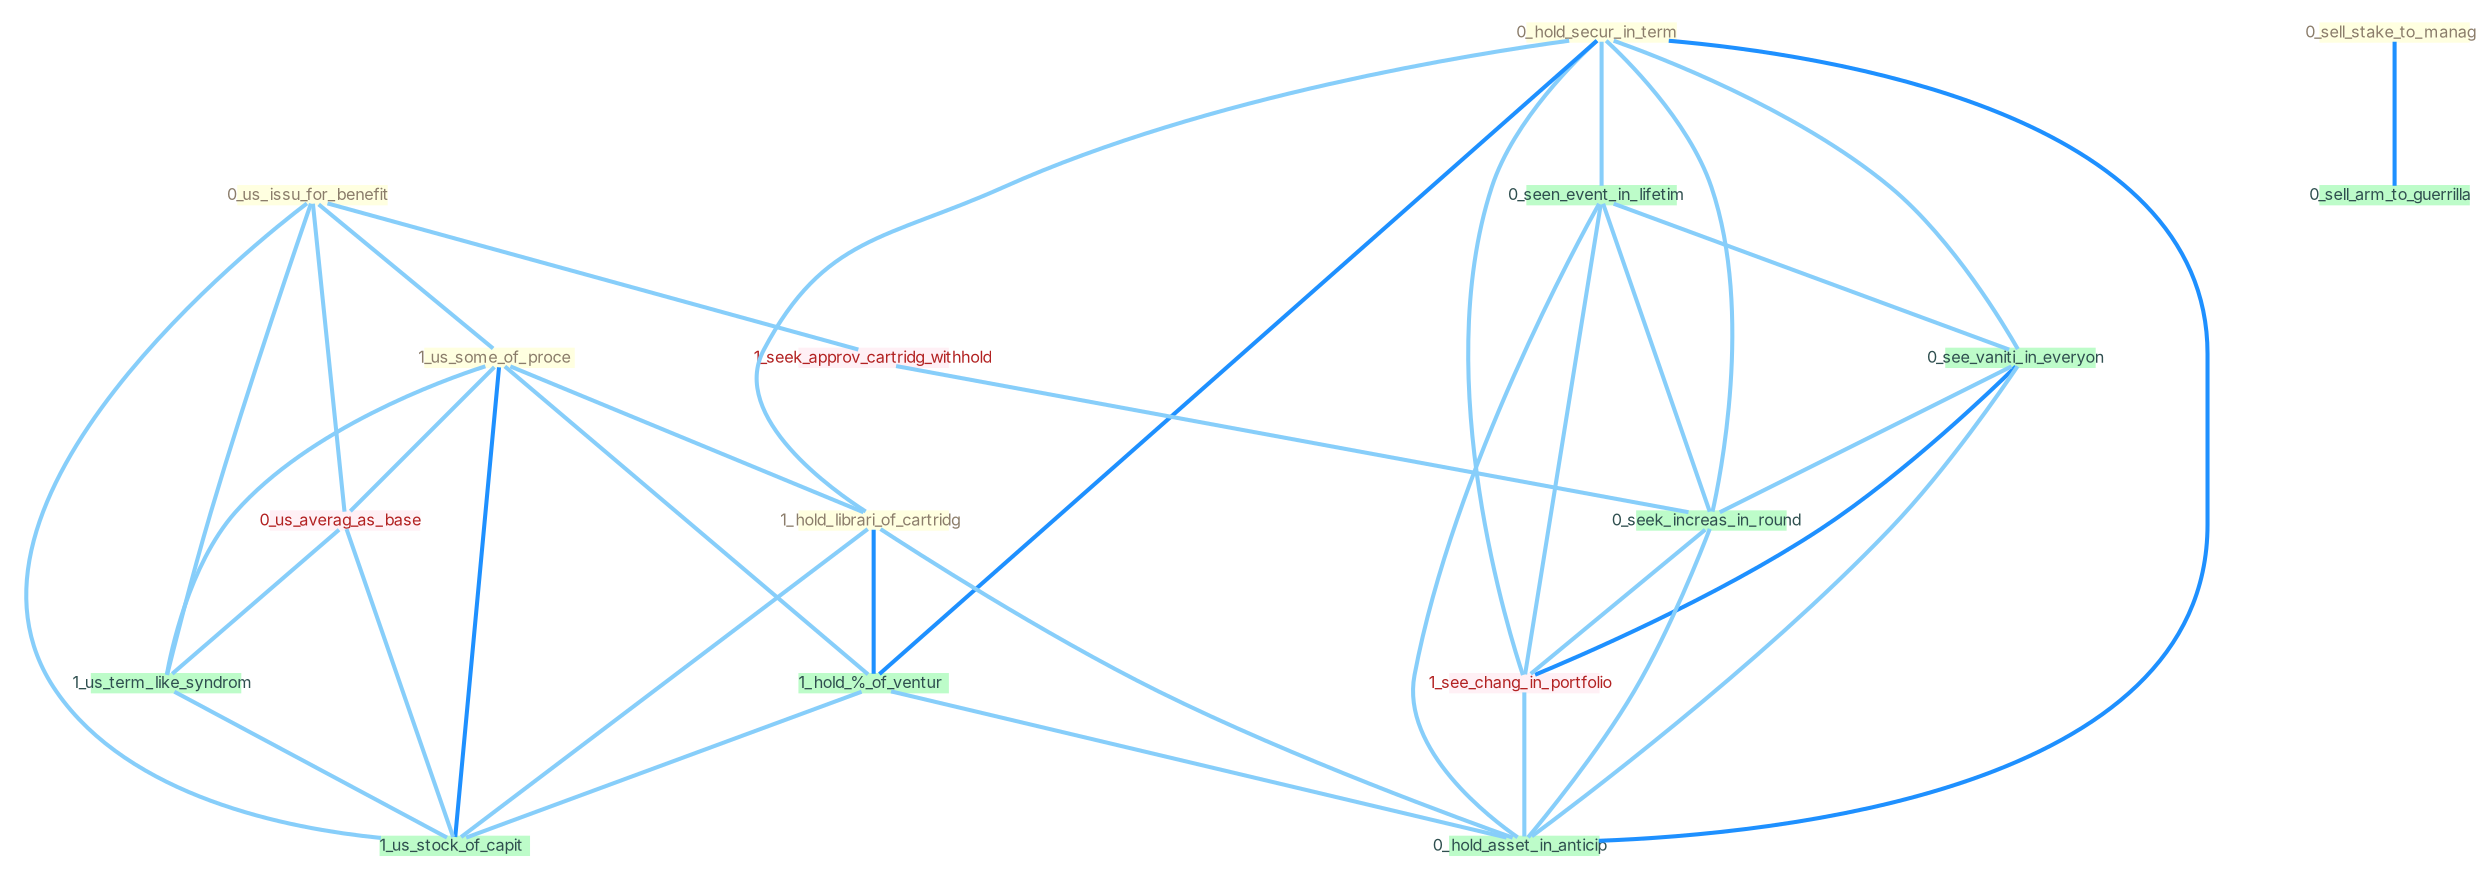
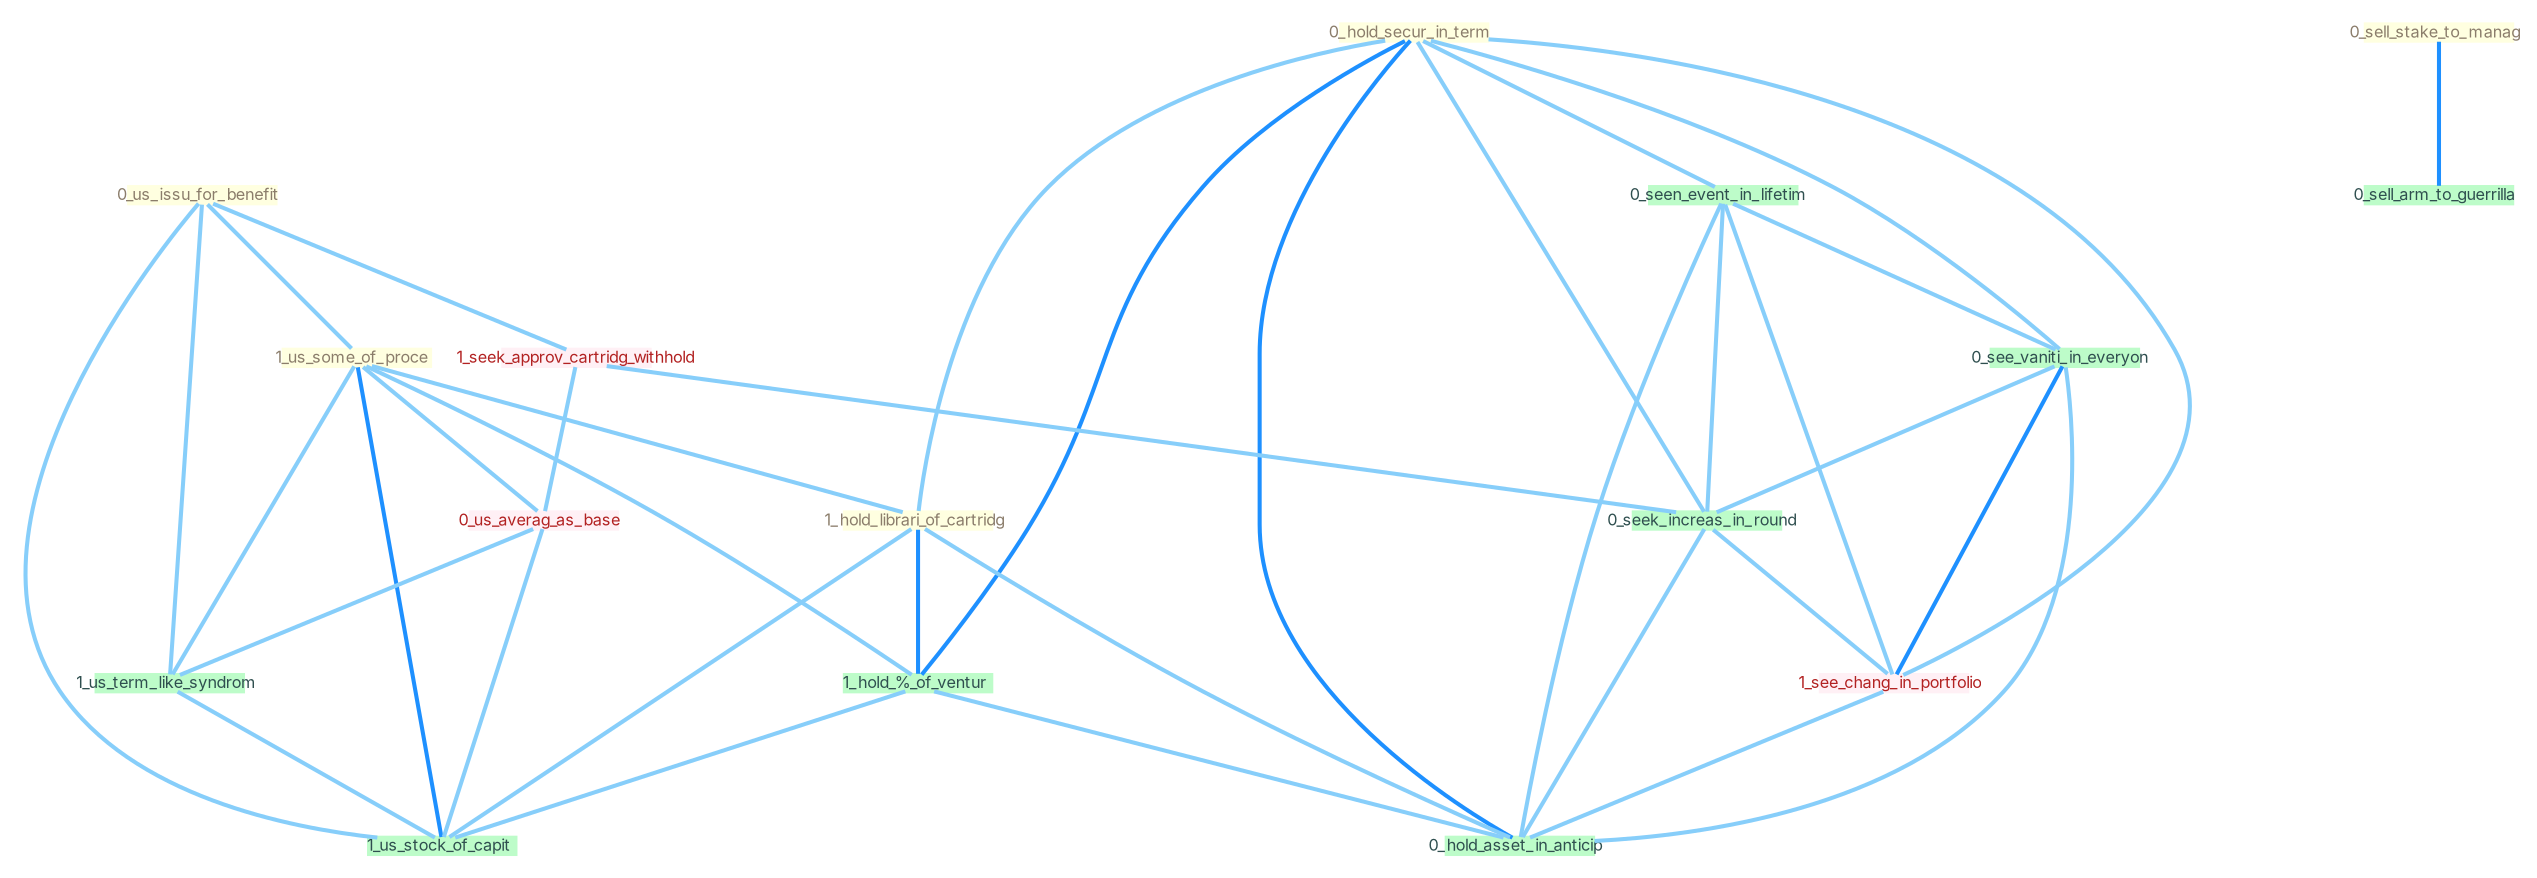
edge "0_us_issu_for_benefit" -- "0_us_averag_as_base": now "1_seek_approv_cartridg_withhold" -- "0_us_averag_as_base"
